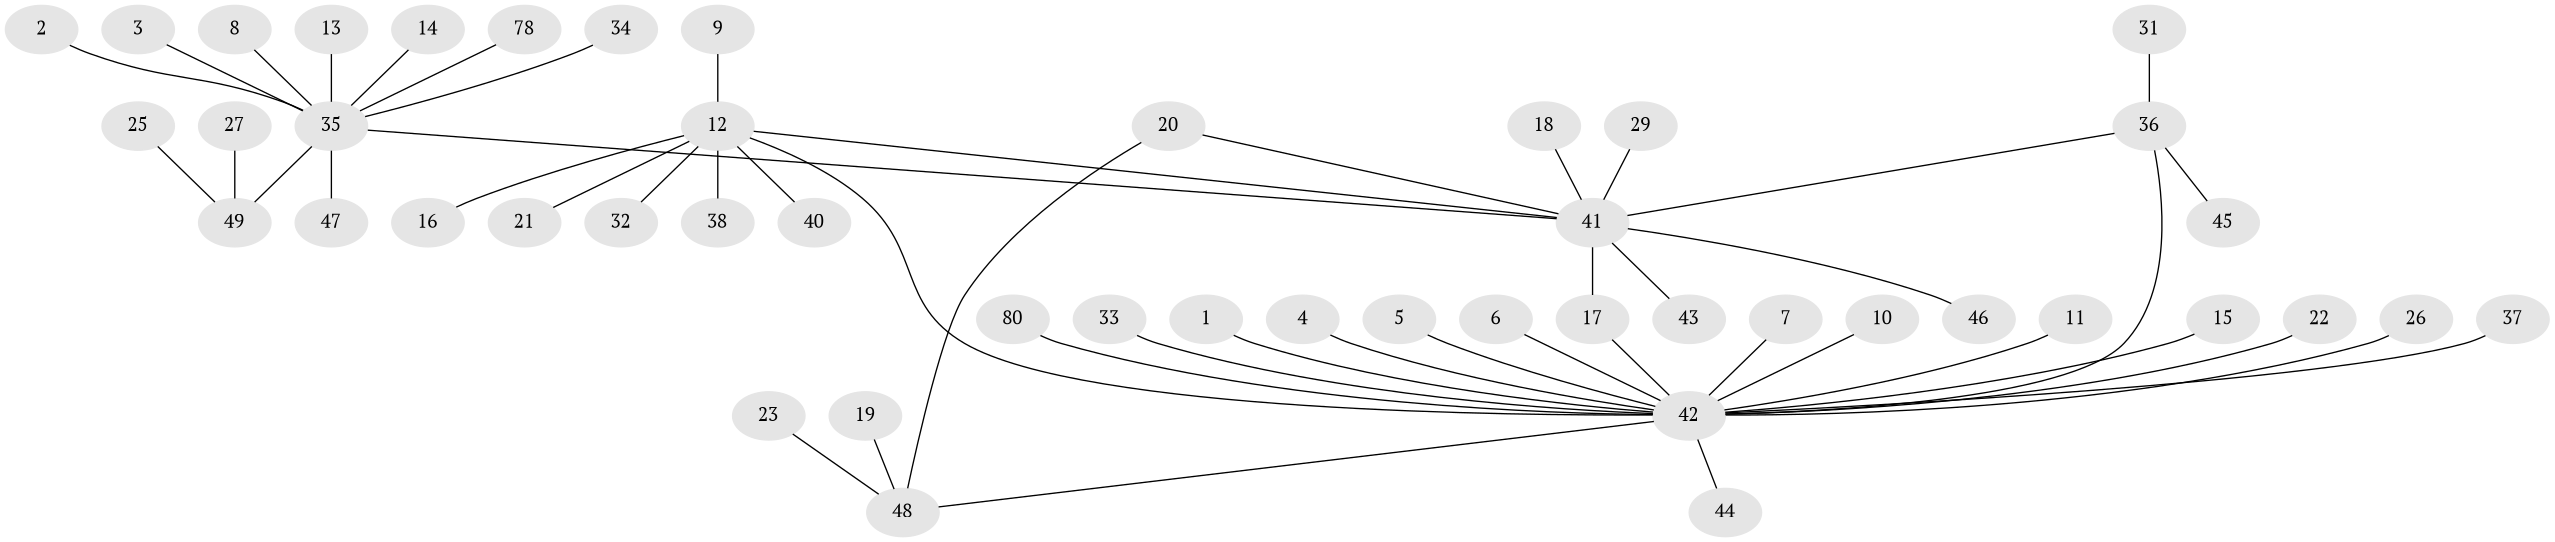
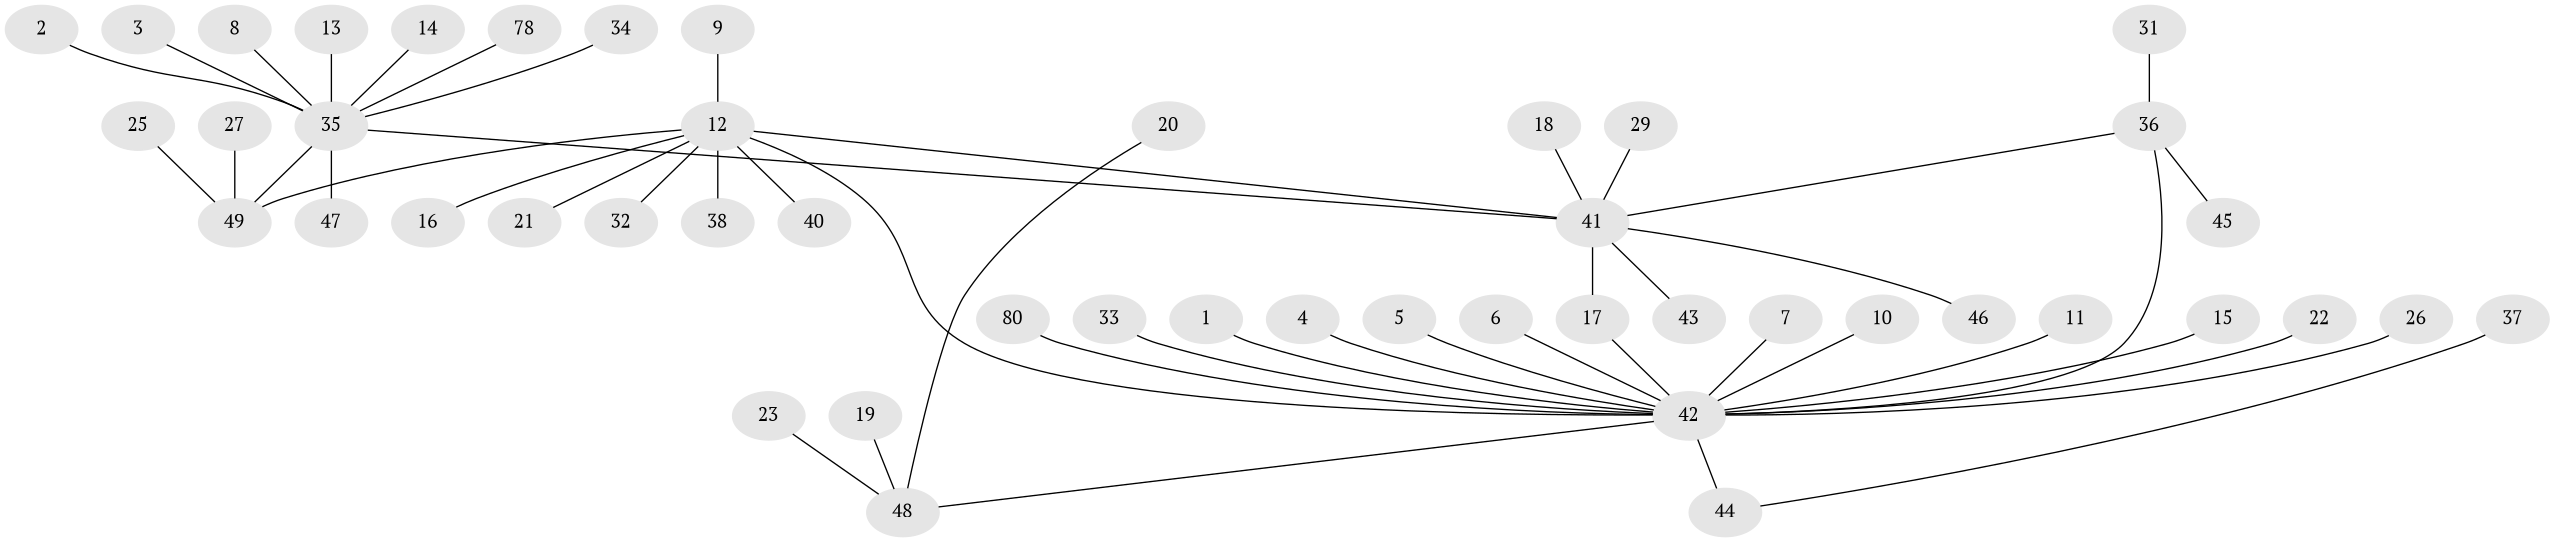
edge "12" -- "49": added
edge "20" -- "41": removed
edge "37" -- "42": now "37" -- "44"
